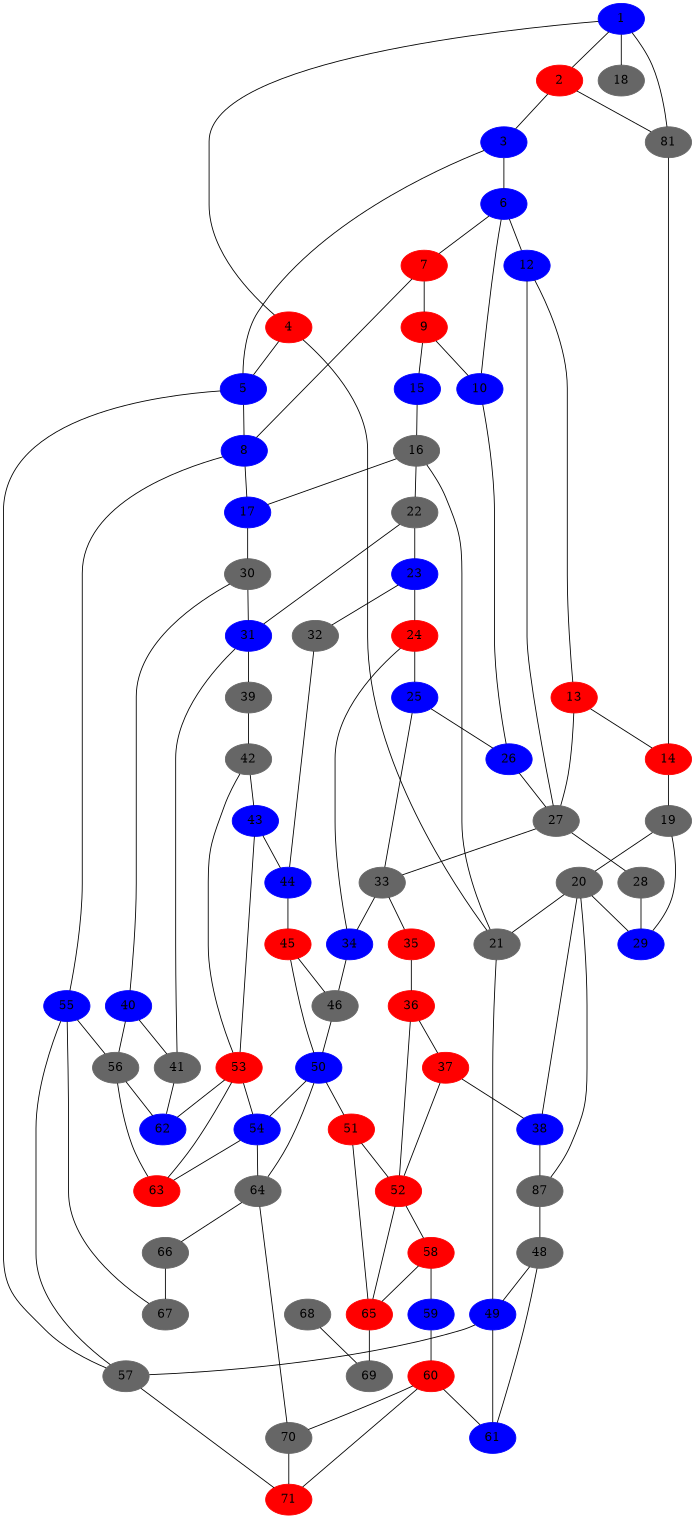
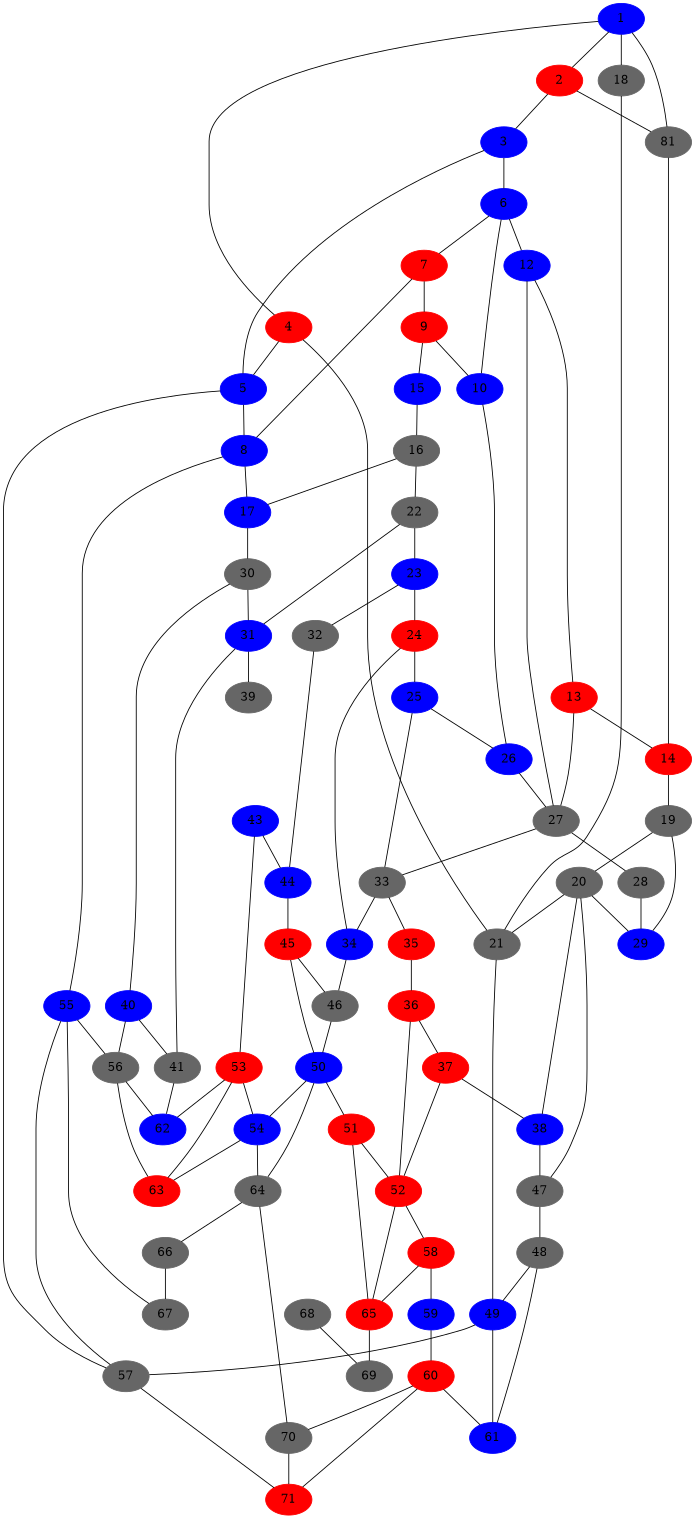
edge "16" -- "21": now "18" -- "21"
node "42": removed
node "87": label "87" -> "47"
